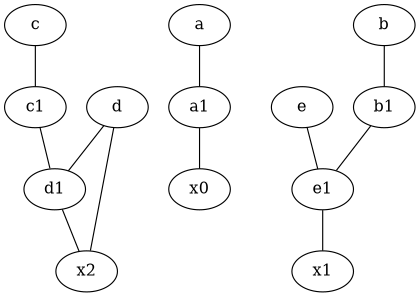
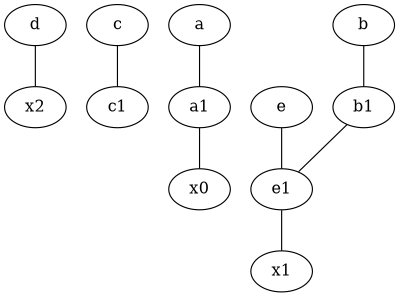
node "d1": removed
